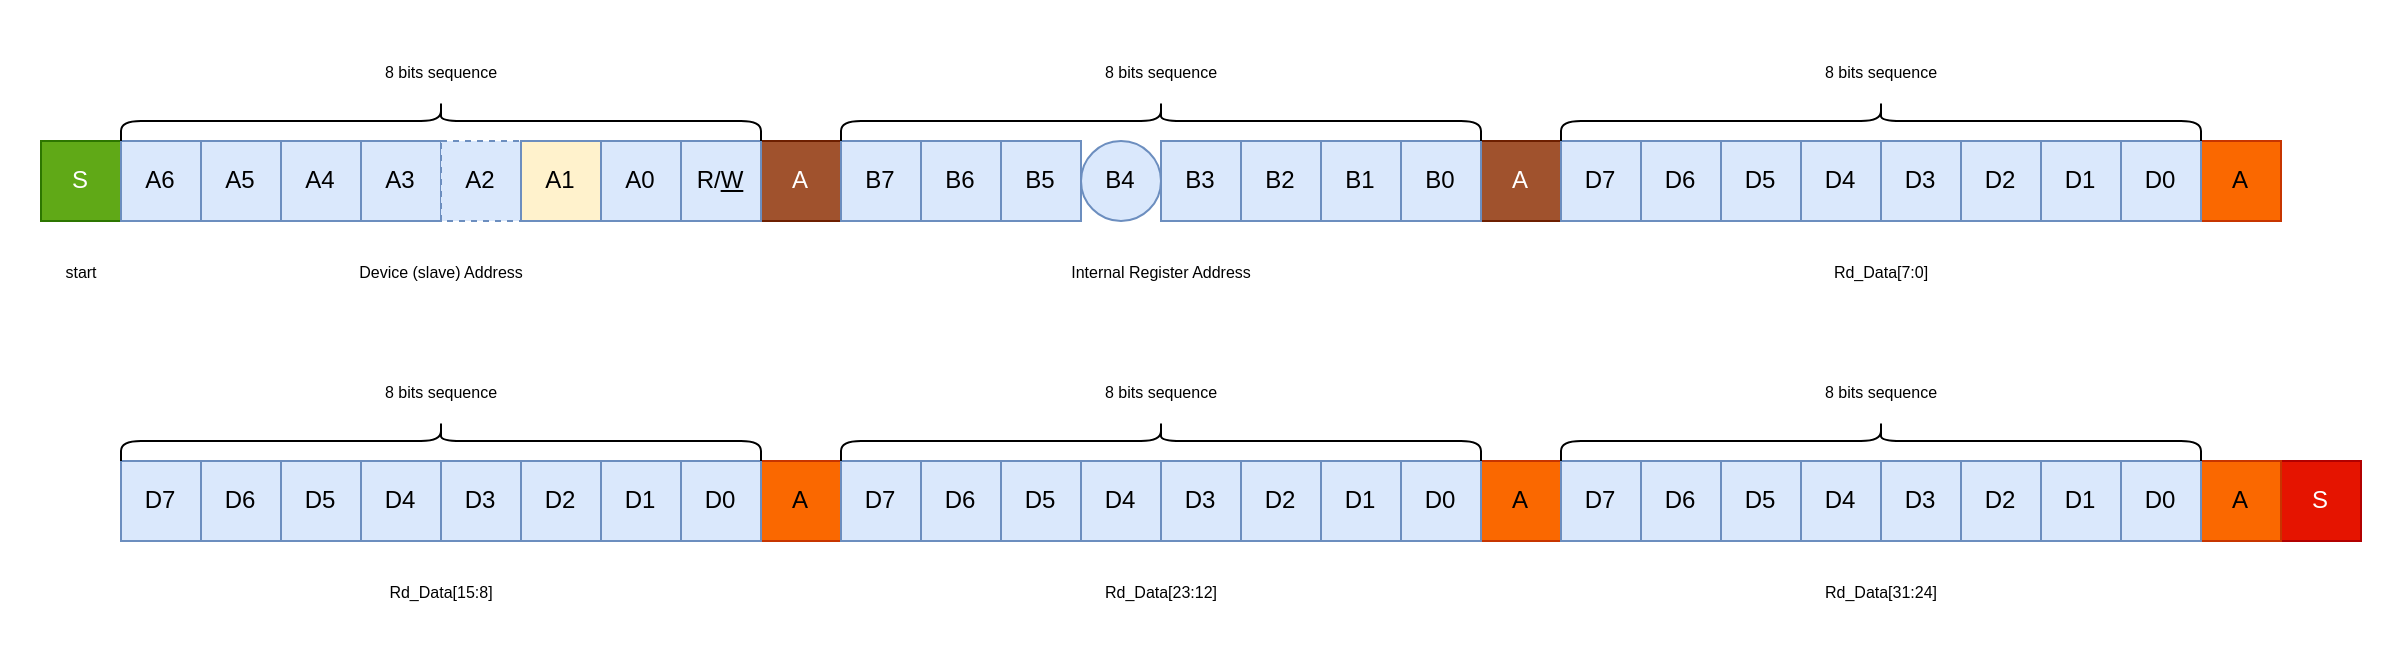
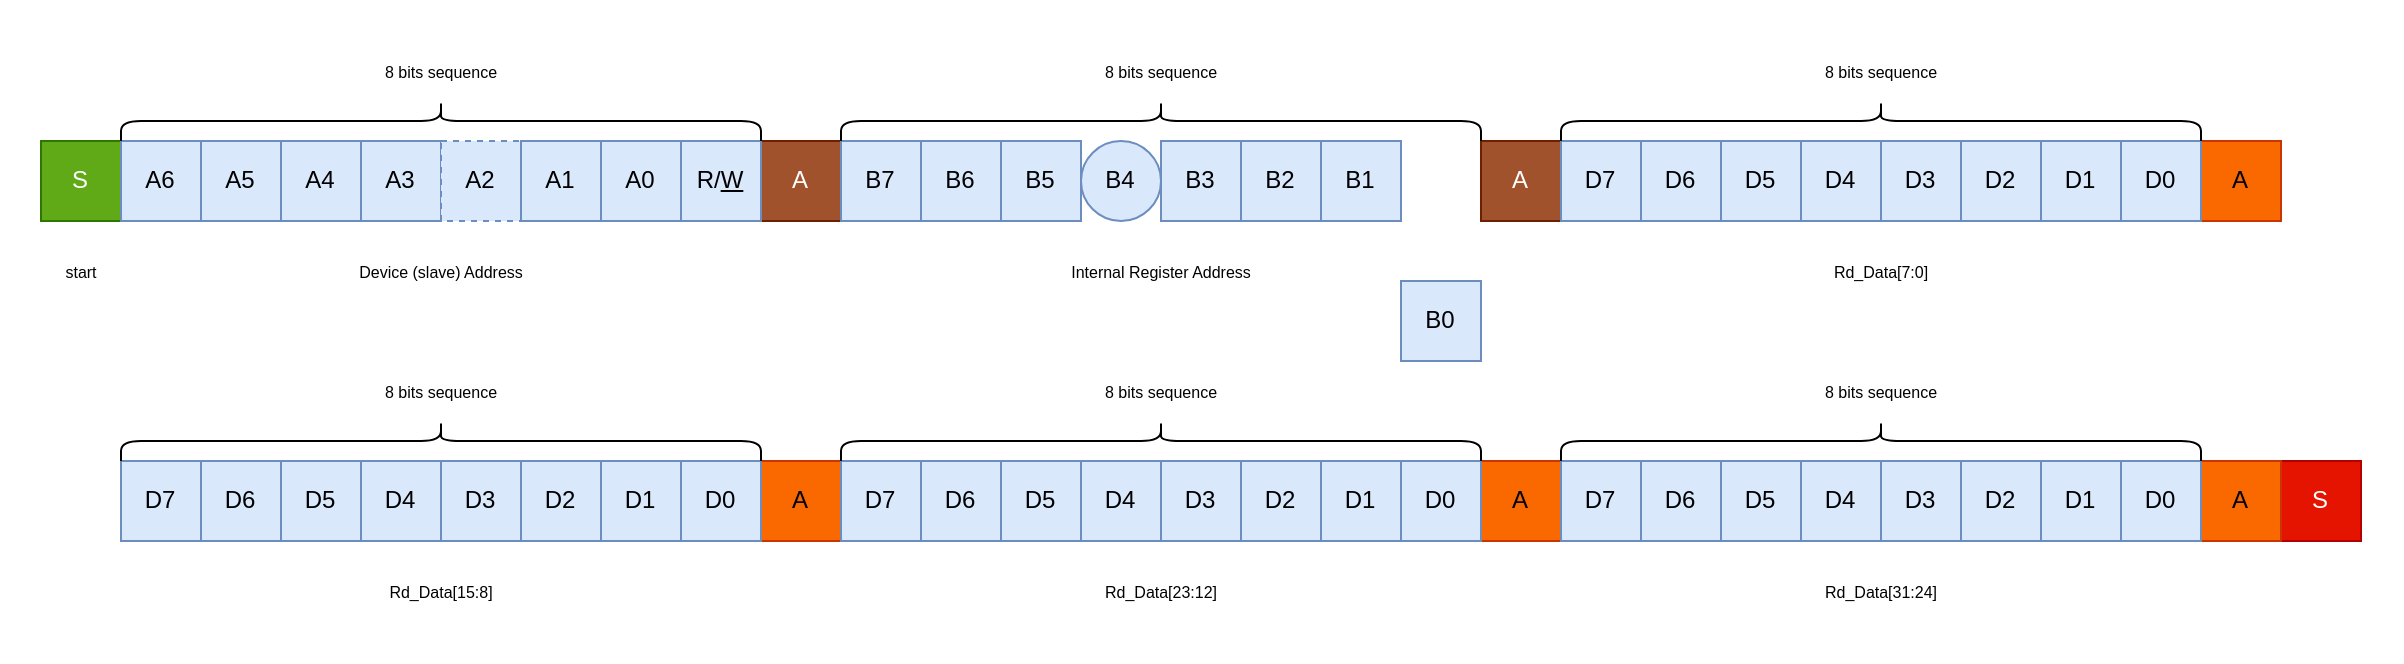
node "A1": fillcolor #fff2cc -> #dae8fc
node "B0": moved (1441, 181) -> (1441, 321)
